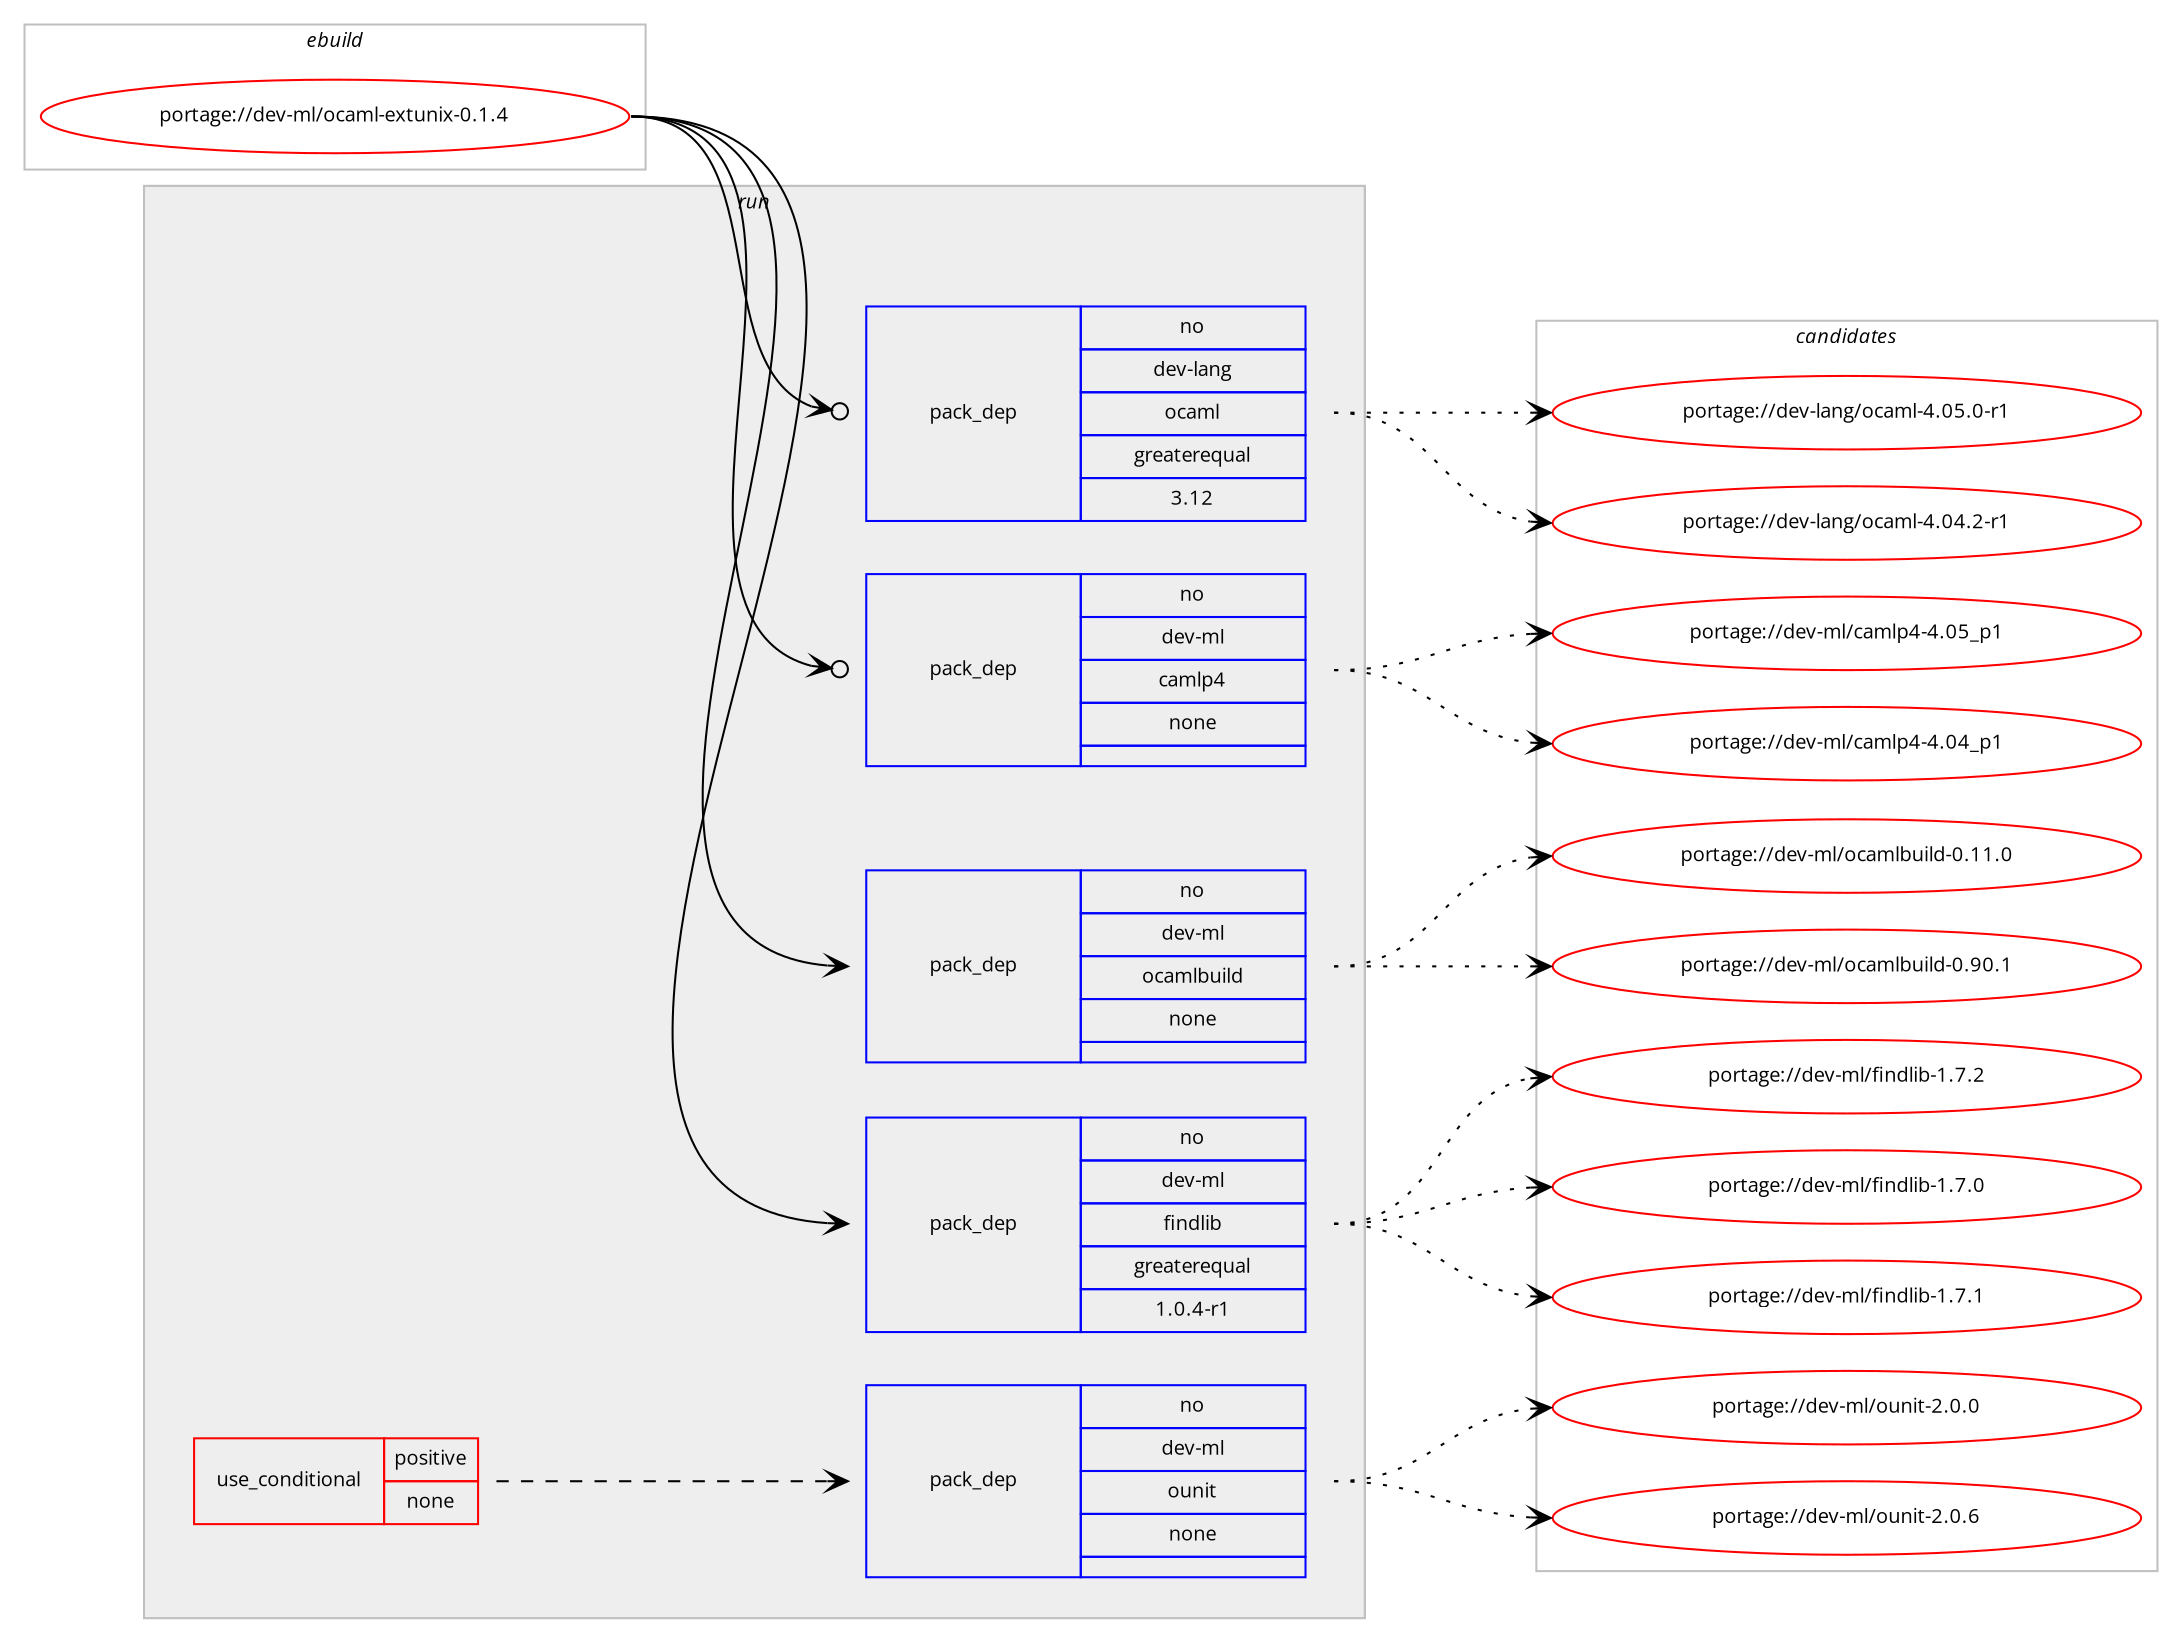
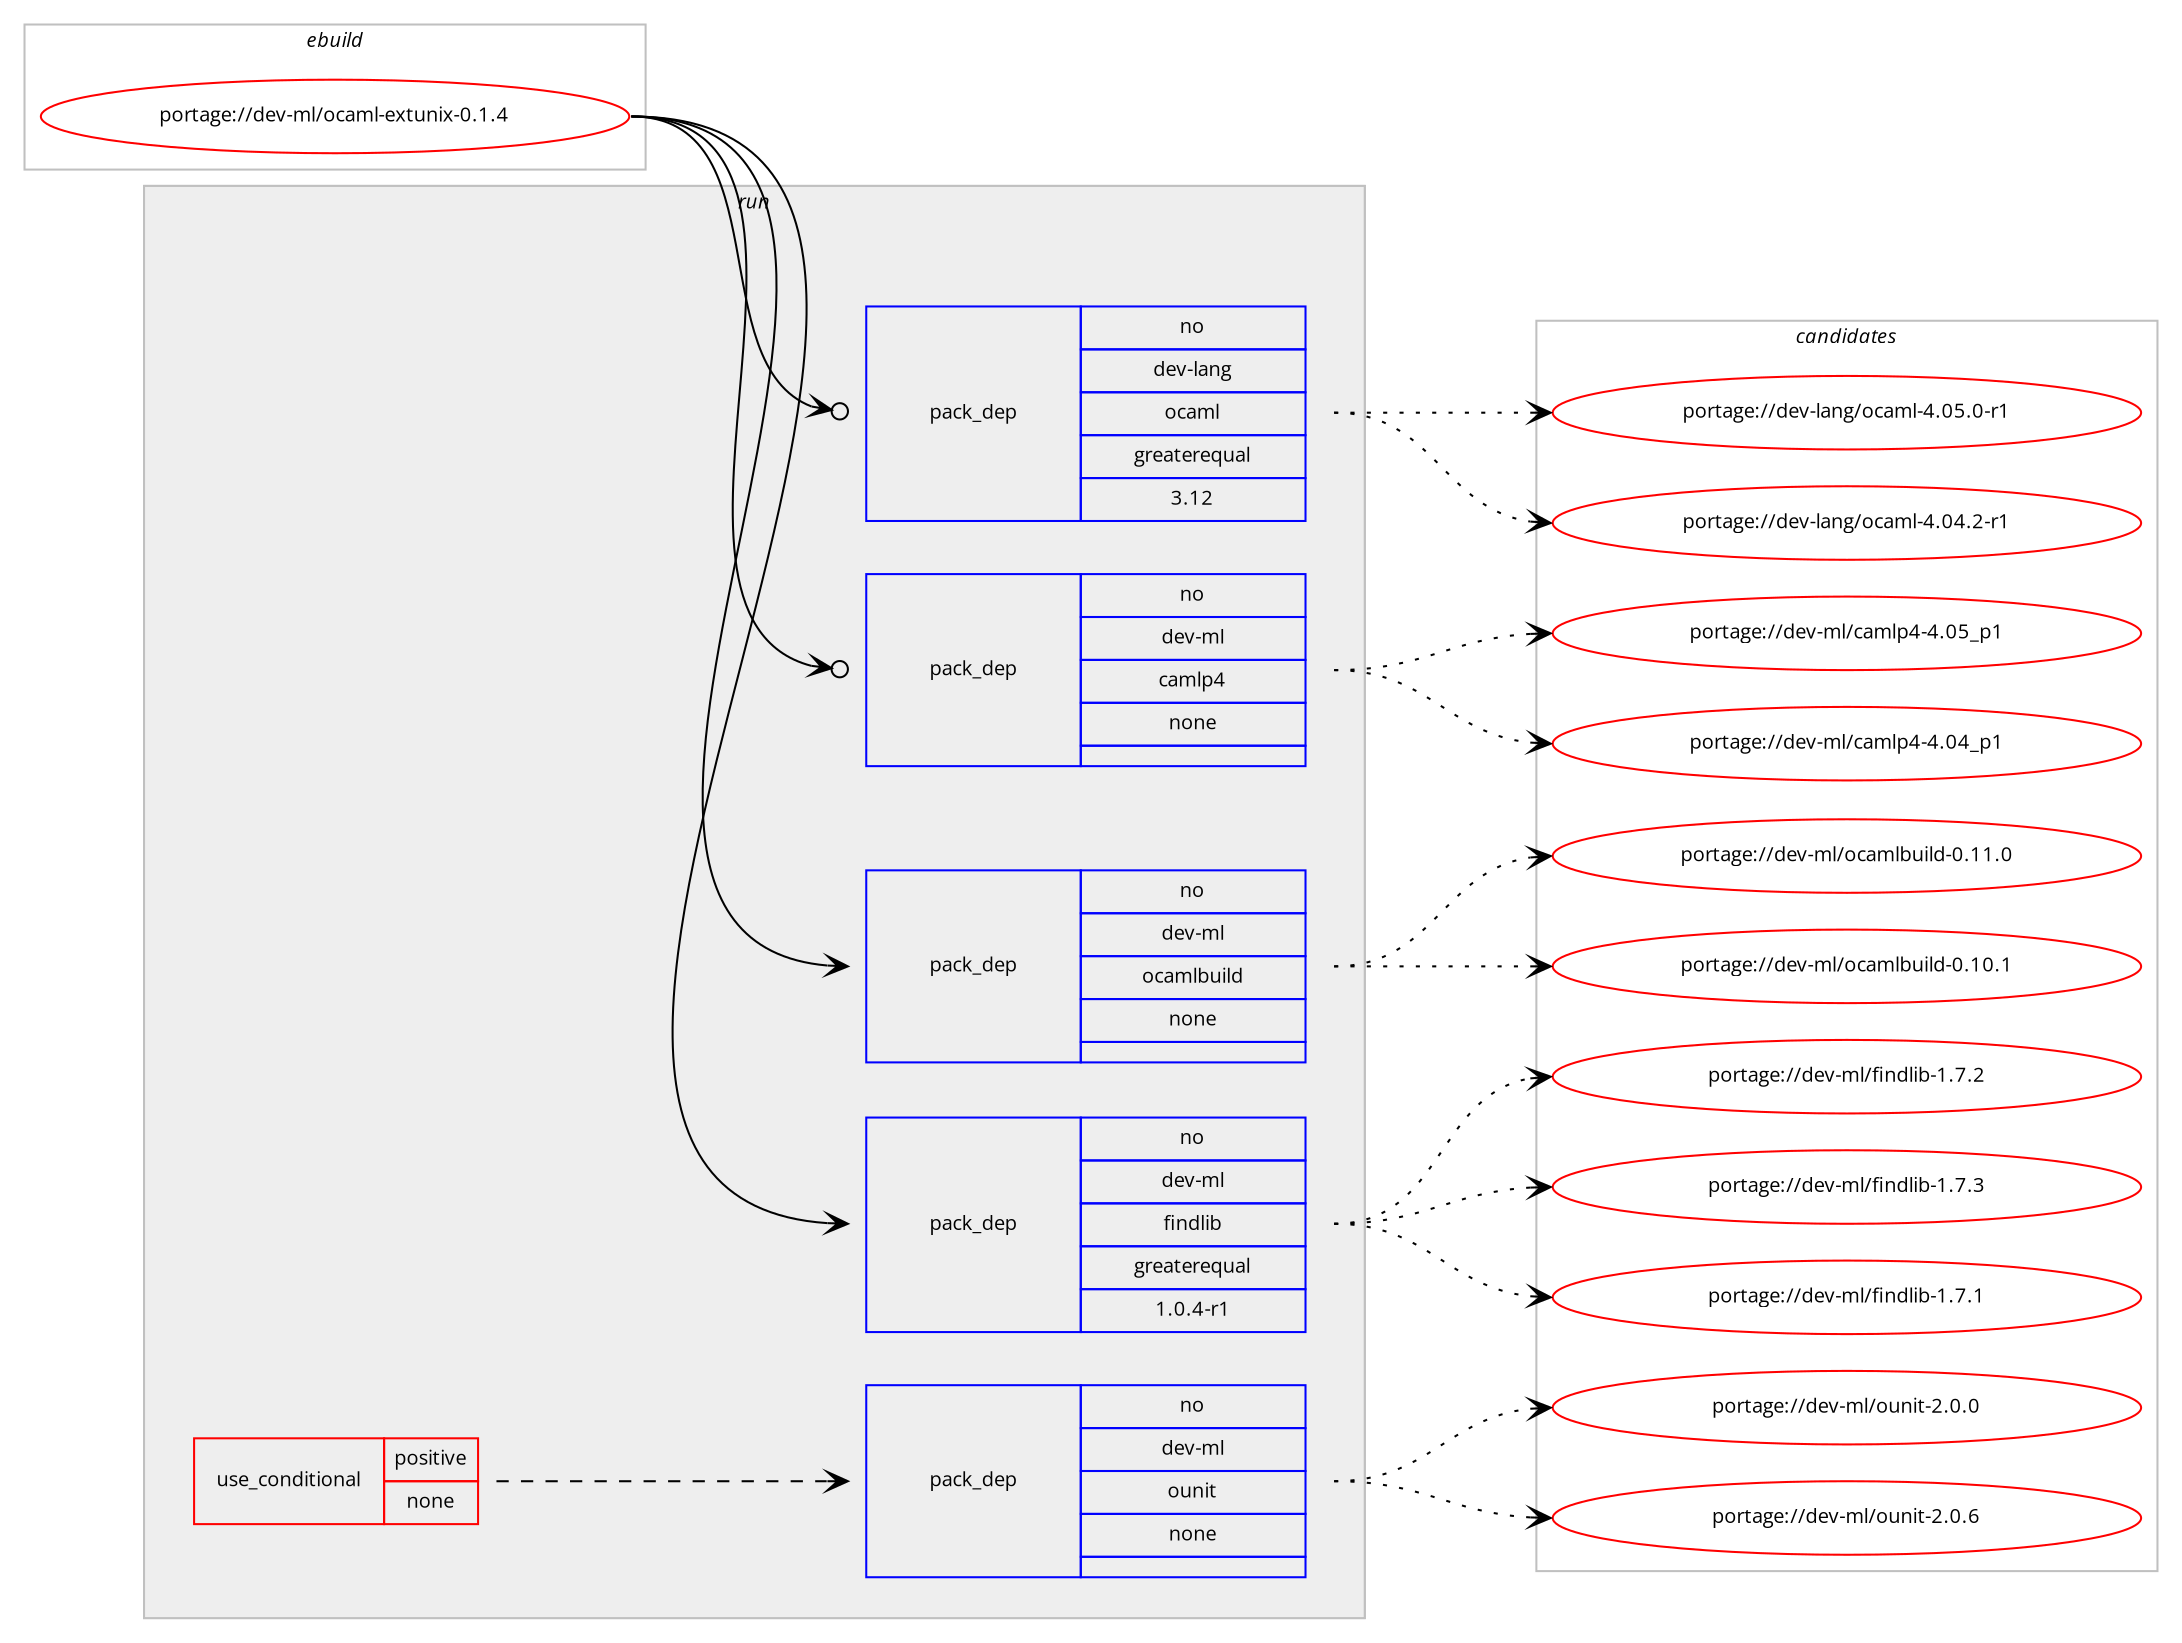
node "portage://dev-ml/ocamlbuild-0.90.1": label "portage://dev-ml/ocamlbuild-0.90.1" -> "portage://dev-ml/ocamlbuild-0.10.1"
node "portage://dev-ml/findlib-1.7.0": label "portage://dev-ml/findlib-1.7.0" -> "portage://dev-ml/findlib-1.7.3"
